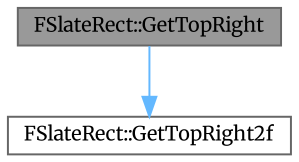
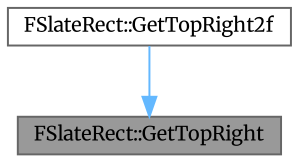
edge "FSlateRect::GetTopRight" -> "FSlateRect::GetTopRight2f": reversed
